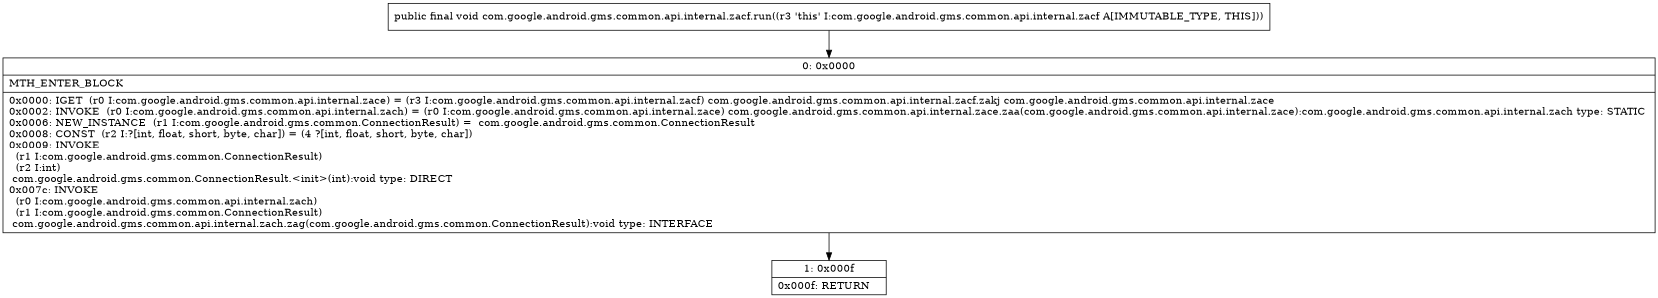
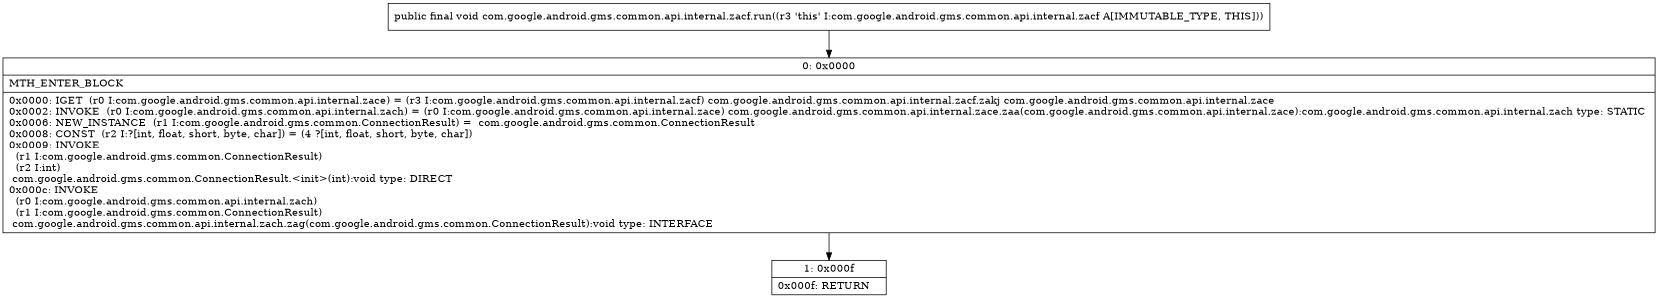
node "0: 0x0000": text "0x007c: INVOKE" -> "0x000c: INVOKE"
